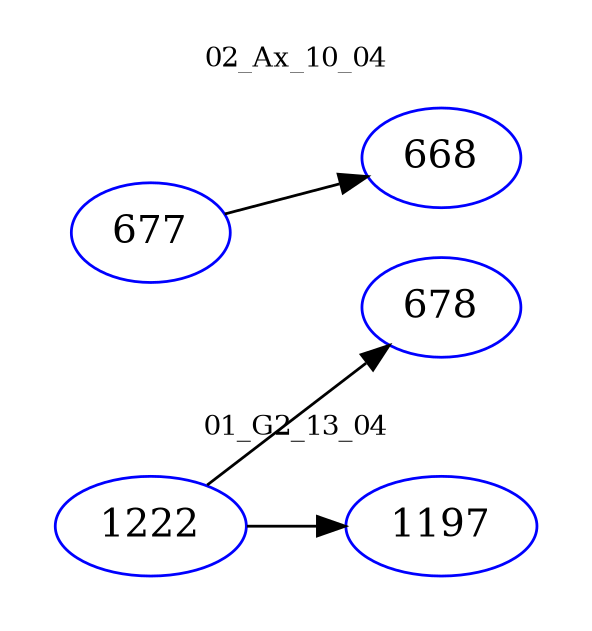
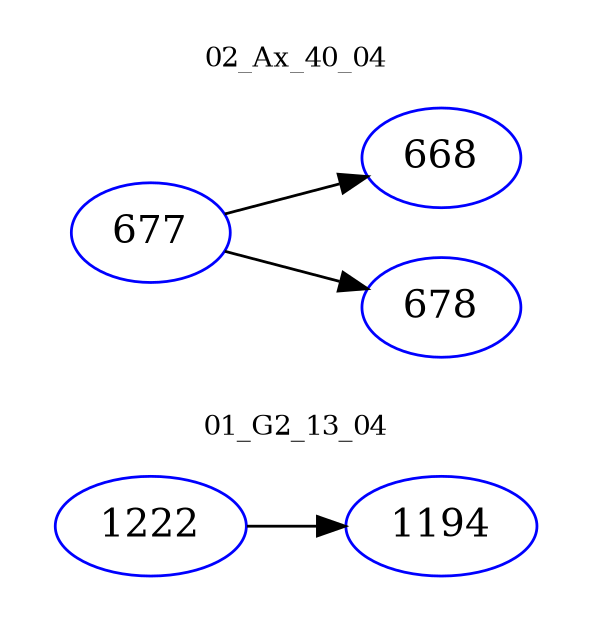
cluster "02_Ax_10_04": label "02_Ax_10_04" -> "02_Ax_40_04"
edge "1222" -> "678": now "677" -> "678"
node "1197": label "1197" -> "1194"
